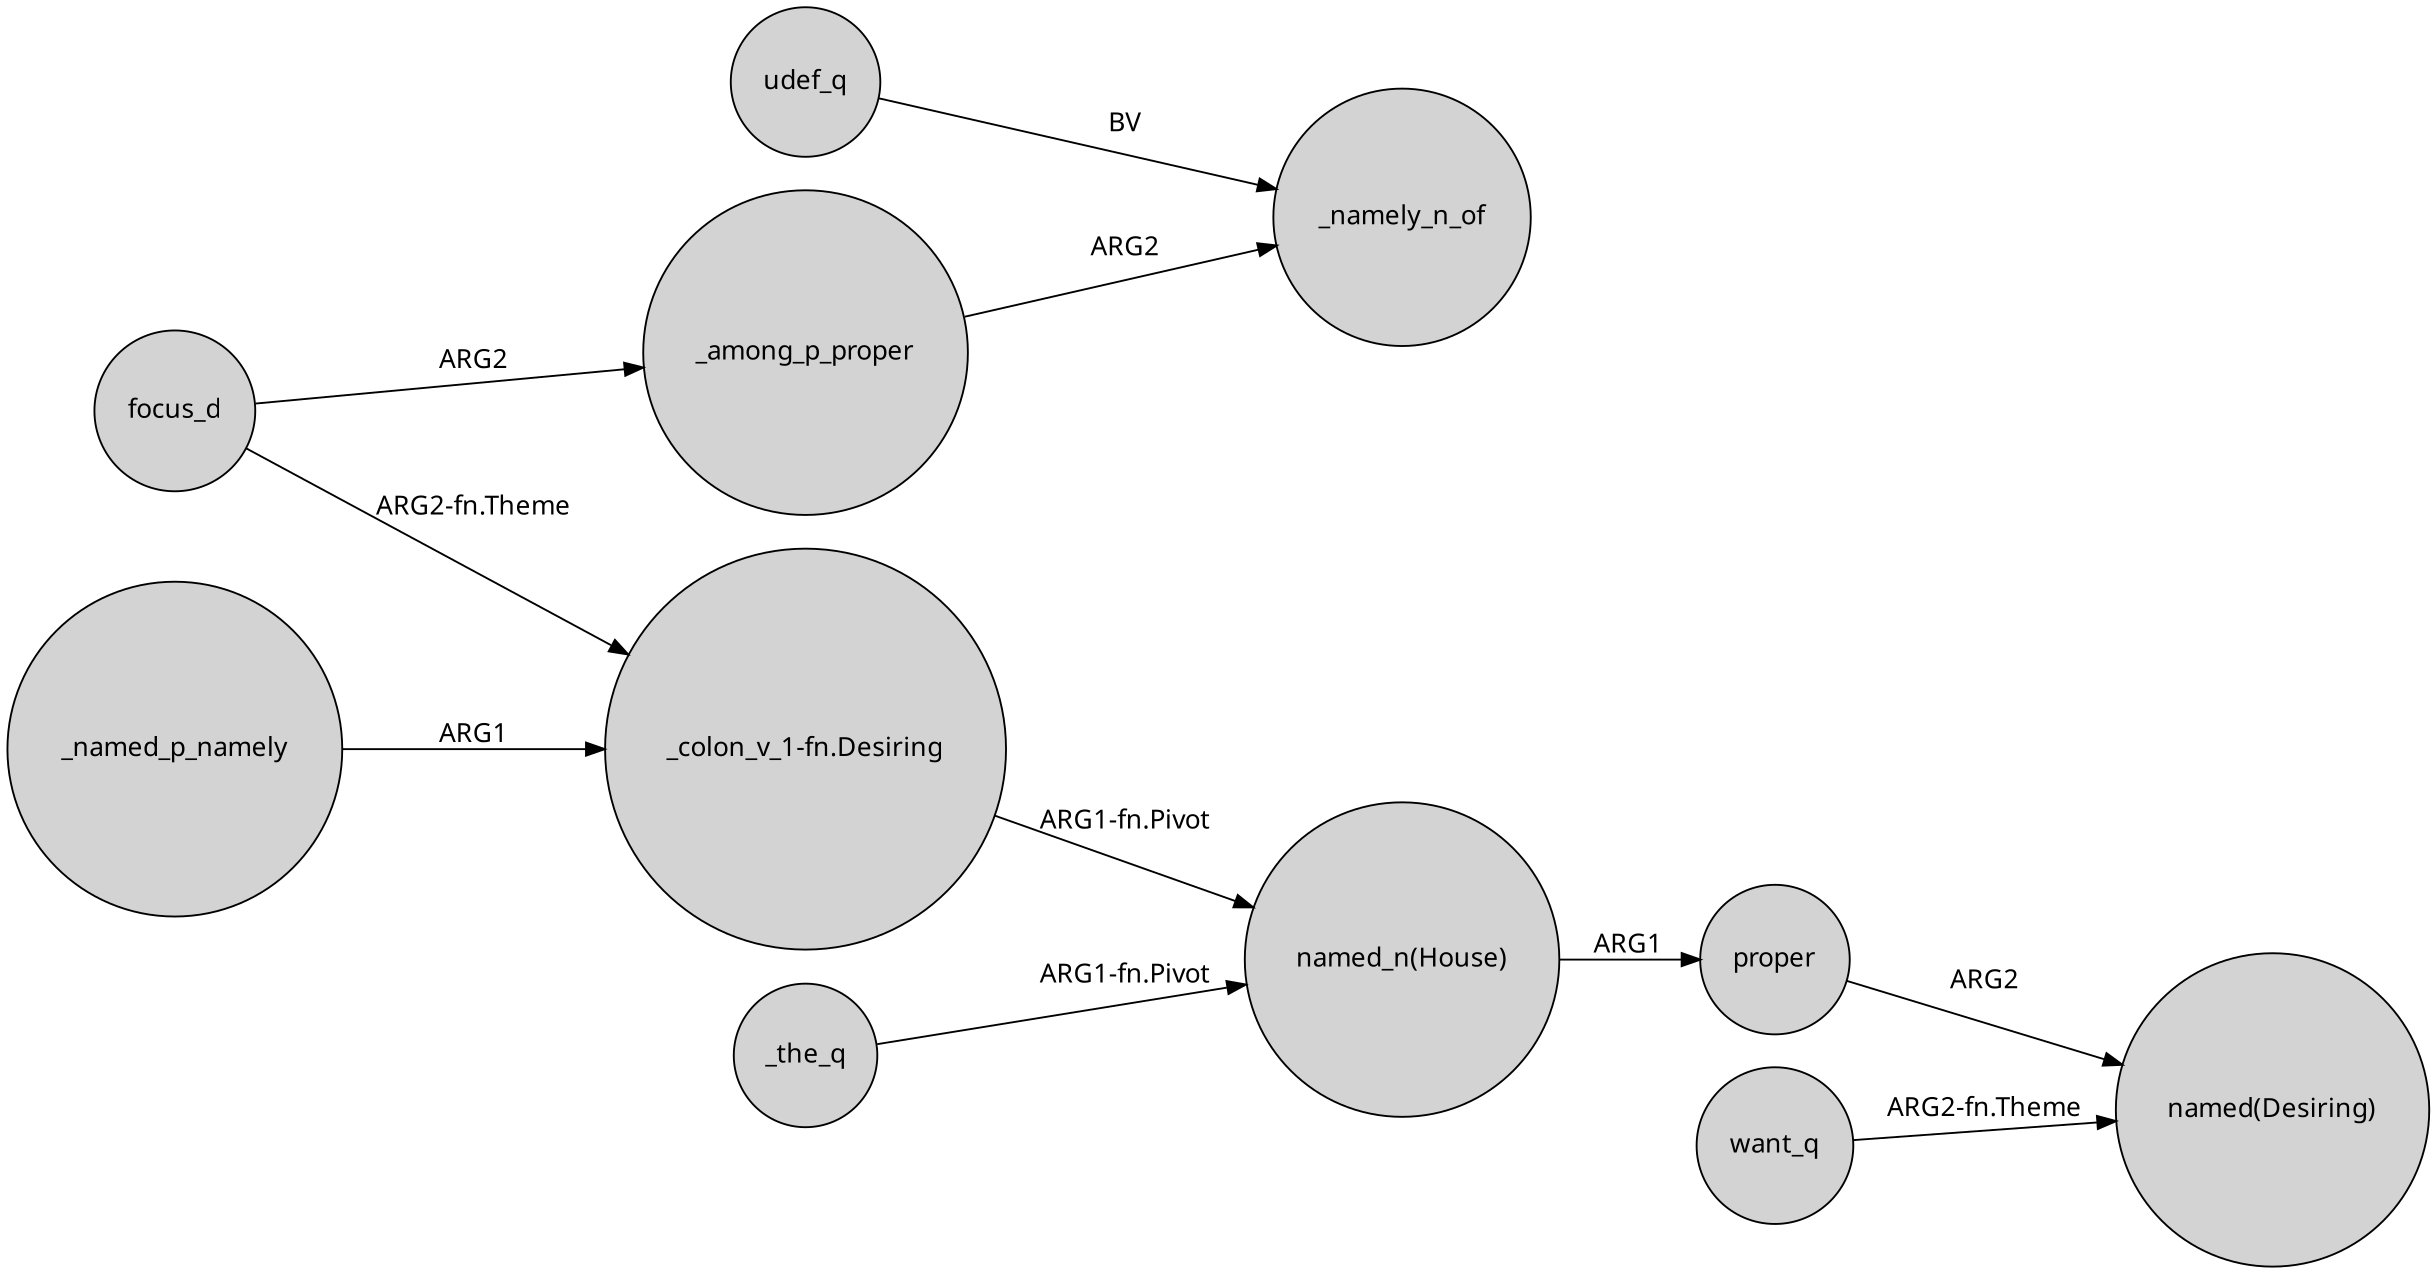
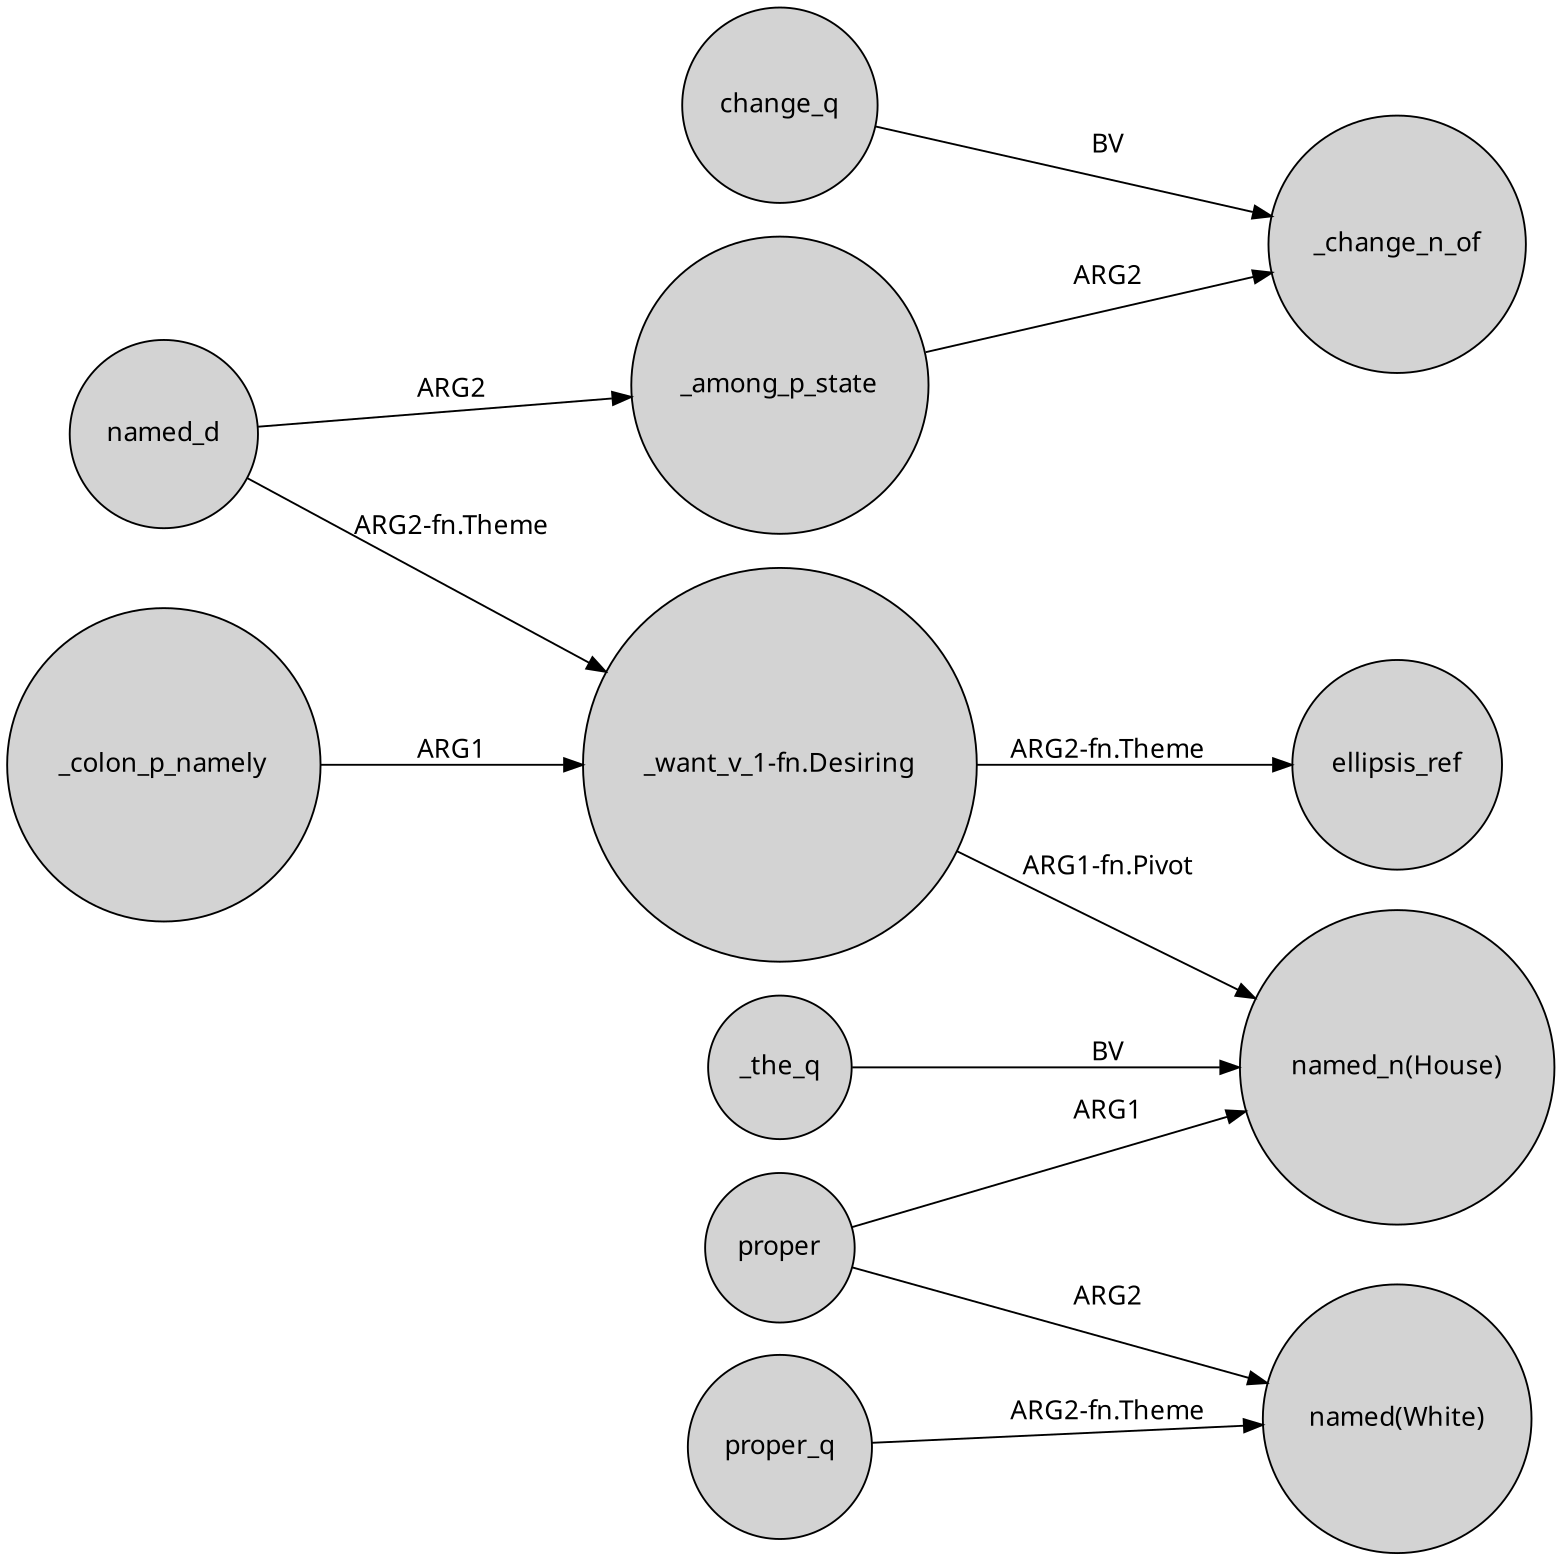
node "udef_q": label "udef_q" -> "change_q"
node "_namely_n_of": label "_namely_n_of" -> "_change_n_of"
node "_among_p_proper": label "_among_p_proper" -> "_among_p_state"
node "focus_d": label "focus_d" -> "named_d"
node "_named_p_namely": label "_named_p_namely" -> "_colon_p_namely"
node "_colon_v_1-fn.Desiring": label "_colon_v_1-fn.Desiring" -> "_want_v_1-fn.Desiring"
node "ellipsis_ref": added
edge "named_n(House)" -> "proper": reversed
edge "_the_q" -> "named_n(House)": label "ARG1-fn.Pivot" -> "BV"
node "named(Desiring)": label "named(Desiring)" -> "named(White)"
node "want_q": label "want_q" -> "proper_q"
